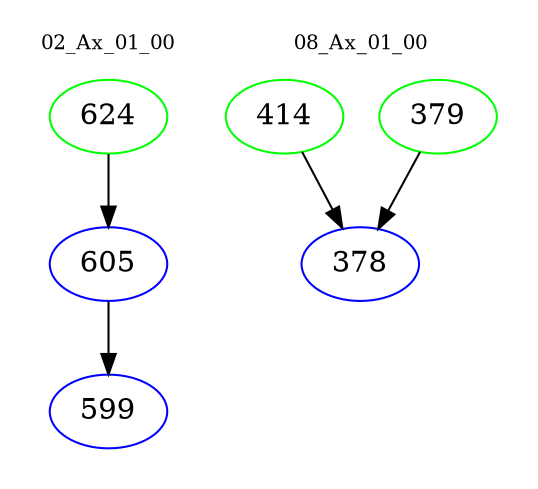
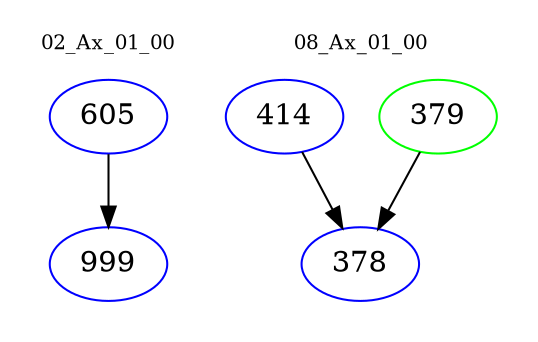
node "624": removed
node "414": color green -> blue
node "599": label "599" -> "999"
